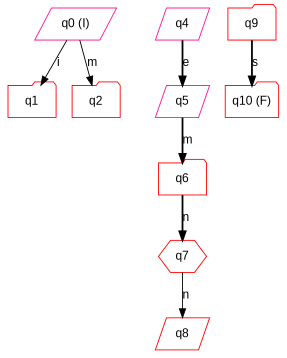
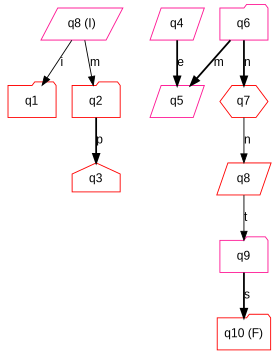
node "q0 (I)": label "q0 (I)" -> "q8 (I)"
node "q9": color red -> deeppink
edge "q5" -> "q6": reversed
node "q3": added
node "q6": color red -> deeppink
edge "q8" -> "q9": added, label "t"
